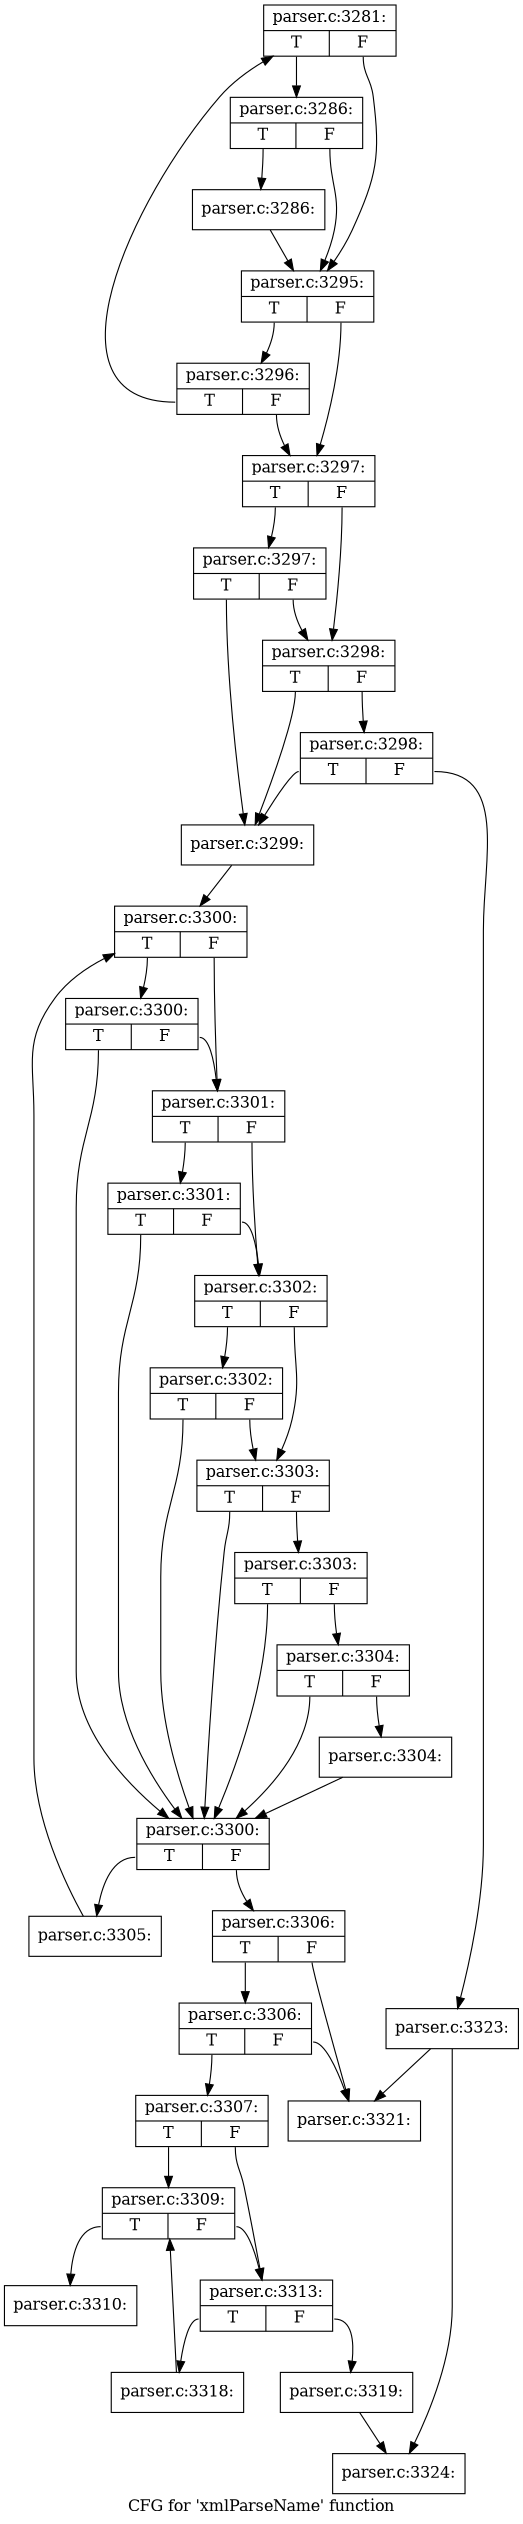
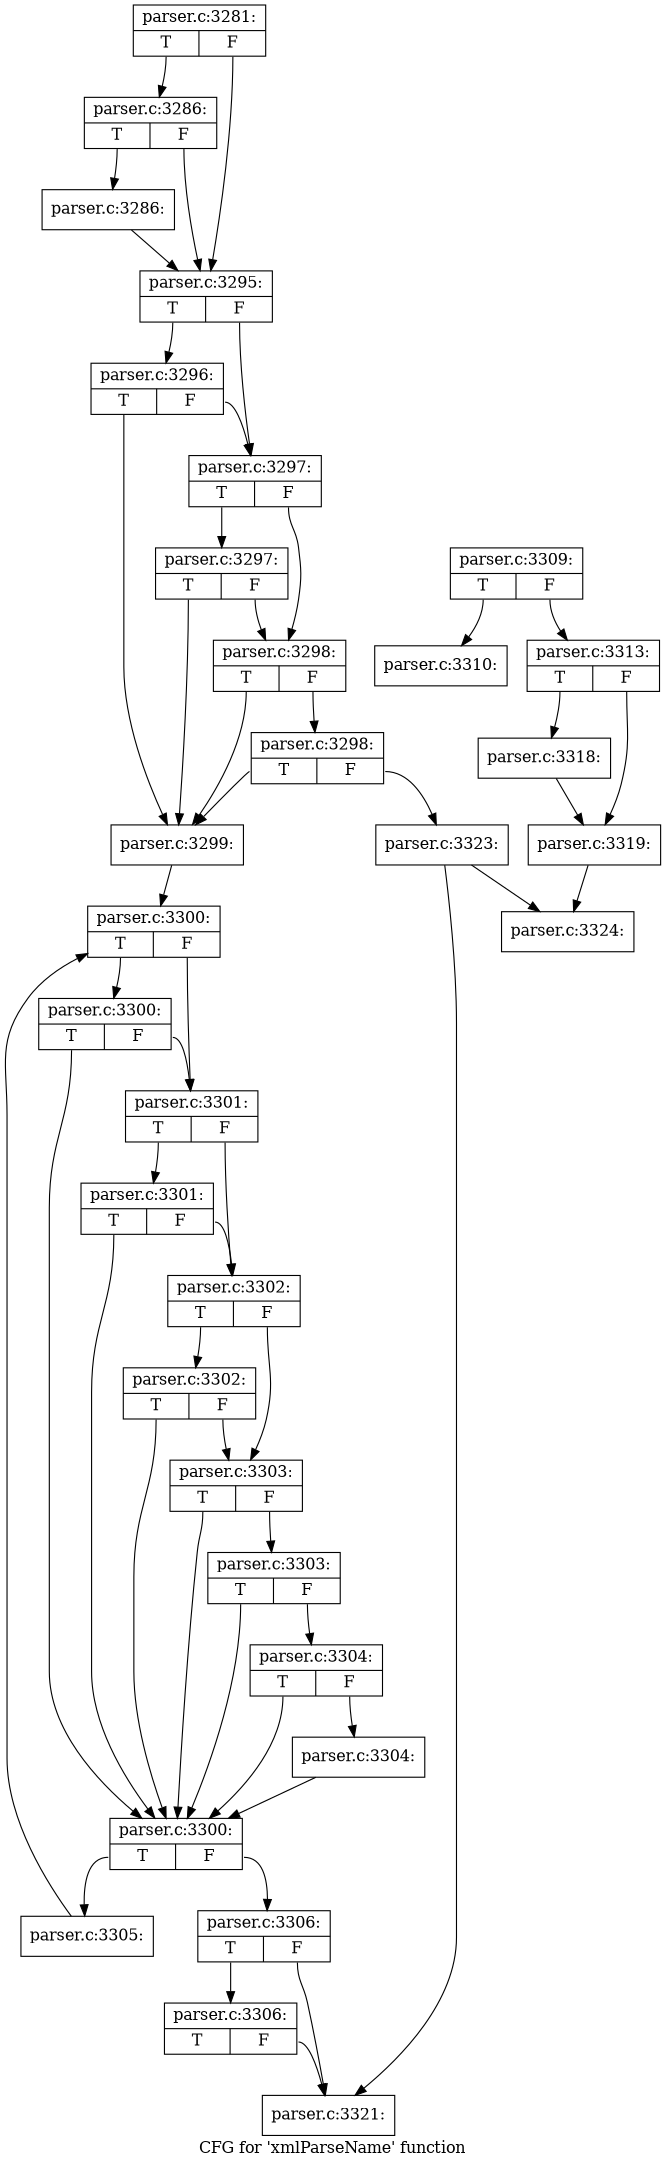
edge "parser.c:3296:" -> "parser.c:3281:": now "parser.c:3296:" -> "parser.c:3299:"
node "parser.c:3307:": removed
edge "parser.c:3318:" -> "parser.c:3309:": now "parser.c:3318:" -> "parser.c:3319:"
